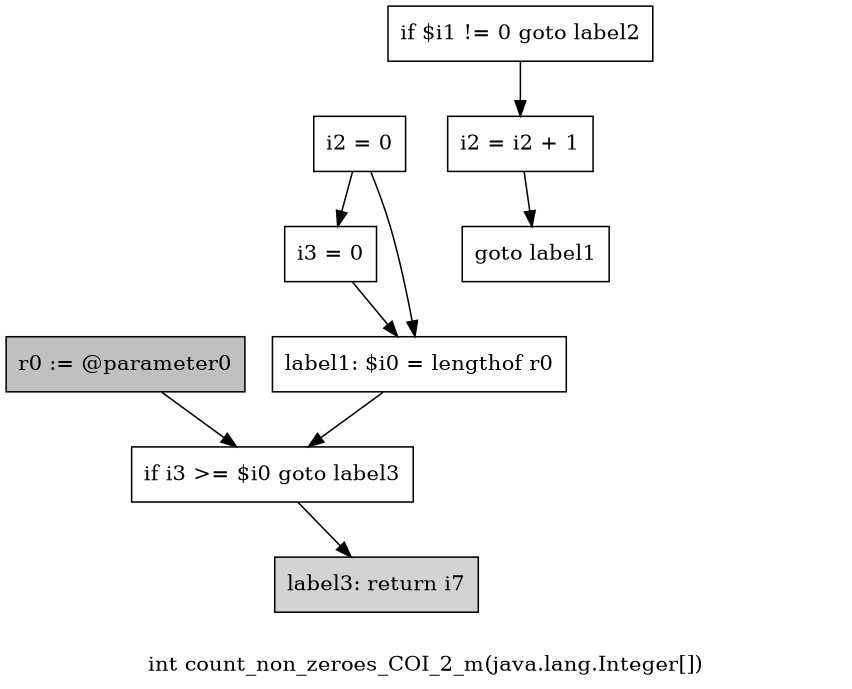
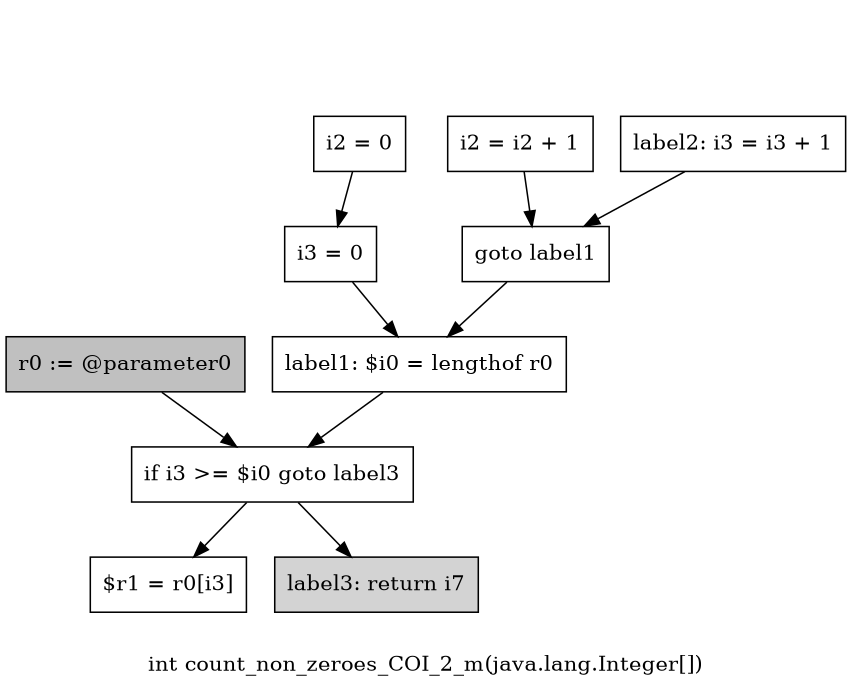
node "if $i1 != 0 goto label2": removed
node "label2: i3 = i3 + 1": added
edge "i2 = 0" -> "label1: $i0 = lengthof r0": now "goto label1" -> "label1: $i0 = lengthof r0"
node "$r1 = r0[i3]": added
